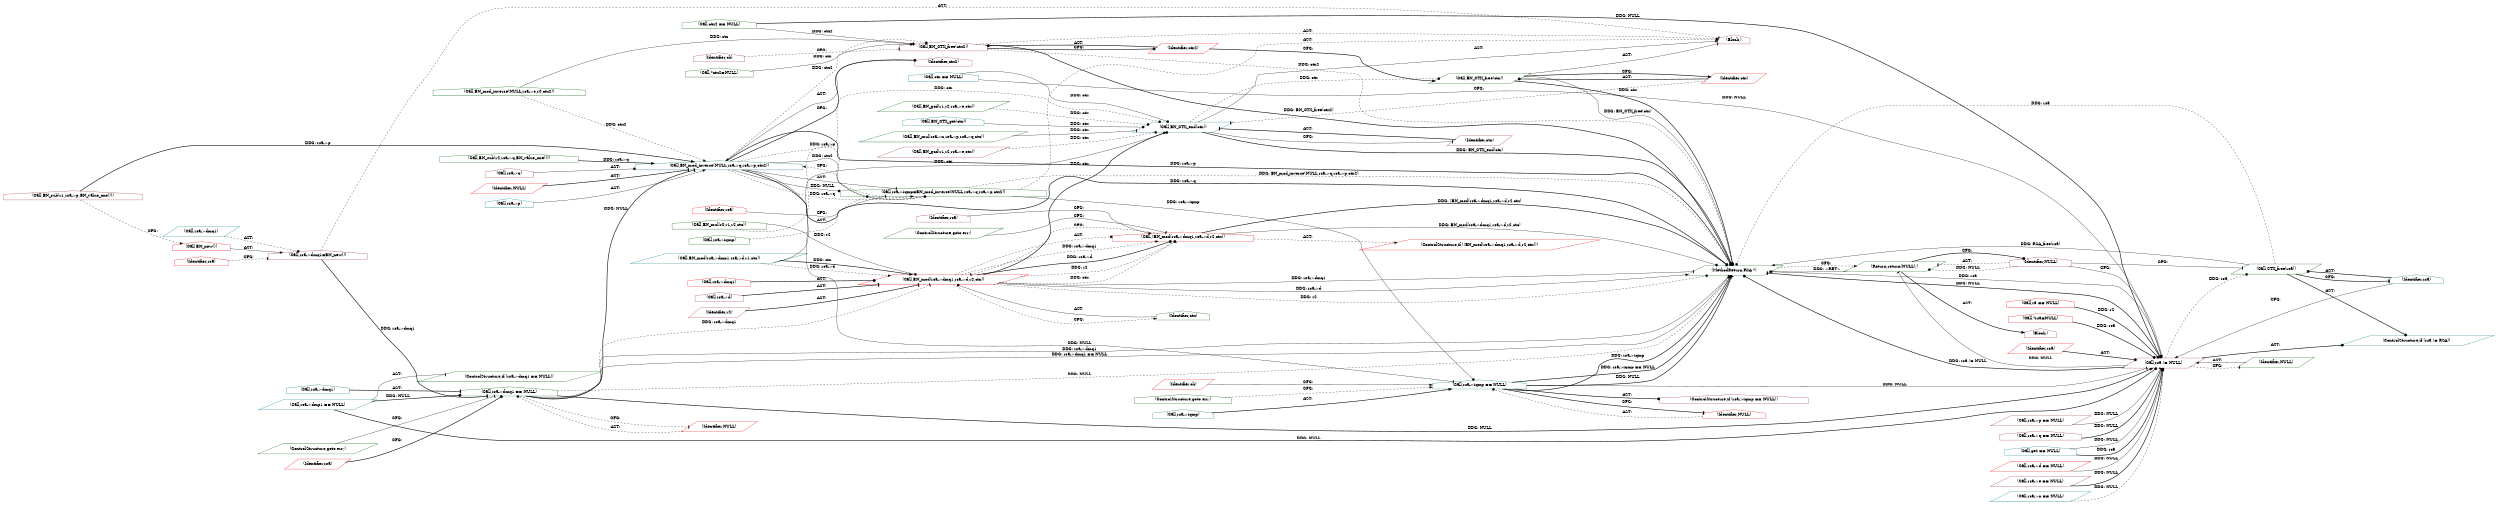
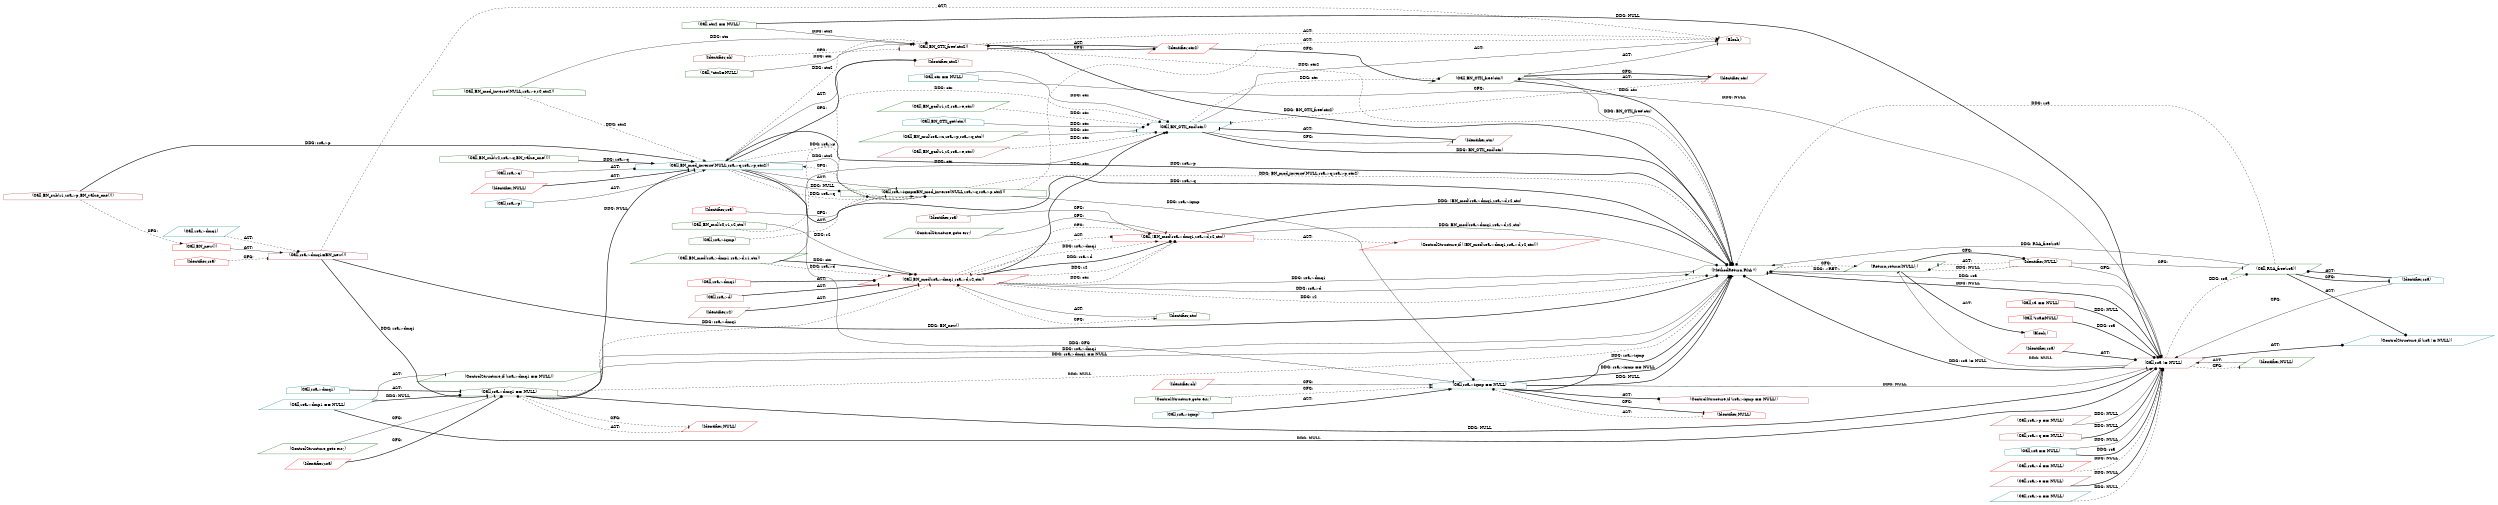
node "(Call,BN_mod(rsa->dmp1,rsa->d,r1,ctx))": color teal -> darkgreen
node "(Call,CTX_free(rsa))": label "(Call,CTX_free(rsa))" -> "(Call,RSA_free(rsa))"
edge "(Call,r3 == NULL)" -> "(Call,rsa != NULL)": label "DDG: r2" -> "DDG: NULL"
edge "(Call,rsa->dmq1=BN_new())" -> "(MethodReturn,RSA *)": added, label "DDG: BN_new()"
node "(ControlStructure,if (rsa != RSA))": label "(ControlStructure,if (rsa != RSA))" -> "(ControlStructure,if (rsa != NULL))"
edge "(Call,BN_mod_inverse(NULL,rsa->q,rsa->p,ctx2))" -> "(Call,rsa->iqmp == NULL)": label "DDG: NULL" -> "DDG: CFG"
edge "(Call,rsa->d == NULL)" -> "(Call,rsa != NULL)": style solid -> dashed
node "(Call,get == NULL)": label "(Call,get == NULL)" -> "(Call,rsa == NULL)"
